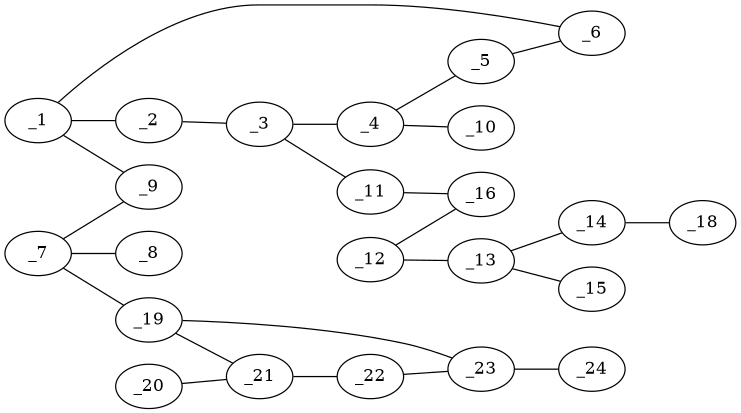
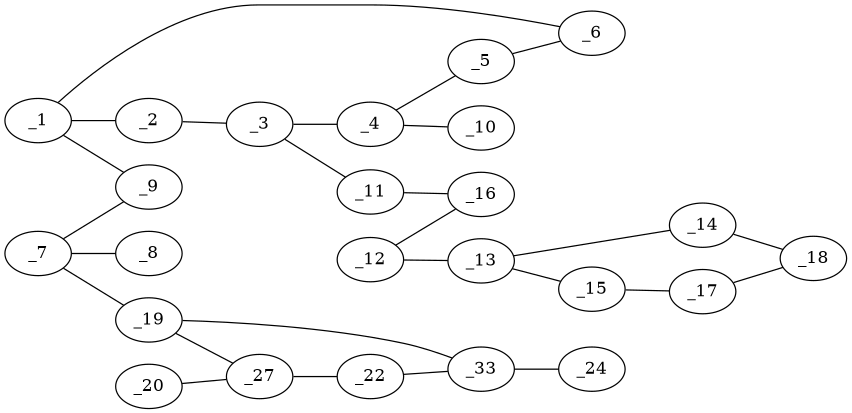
node "_17": added
node "_23": label "_23" -> "_33"
node "_21": label "_21" -> "_27"
